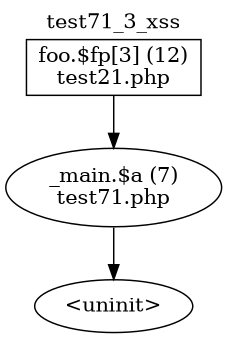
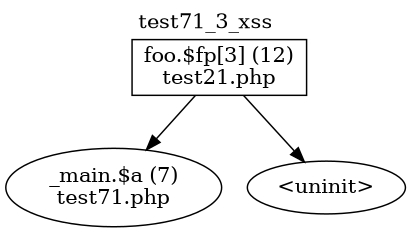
edge "_main.$a (7) test71.php" -> "<uninit>": now "foo.$fp[3] (12) test21.php" -> "<uninit>"
